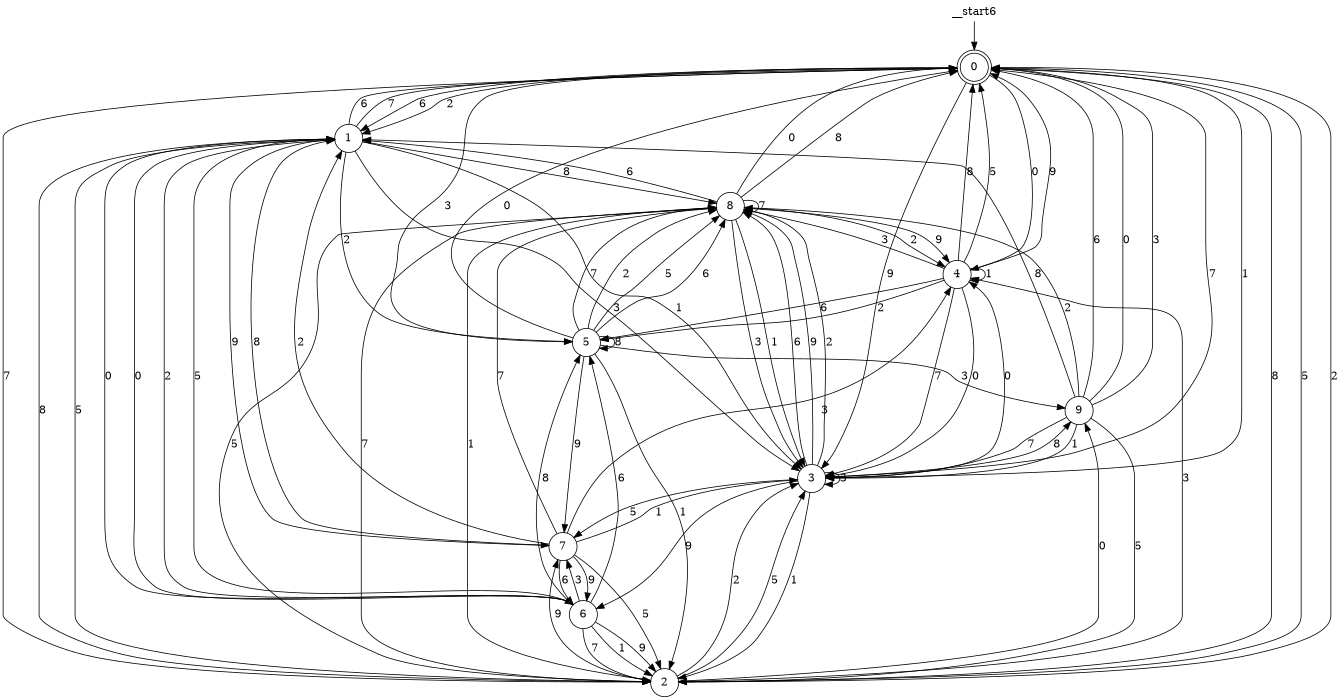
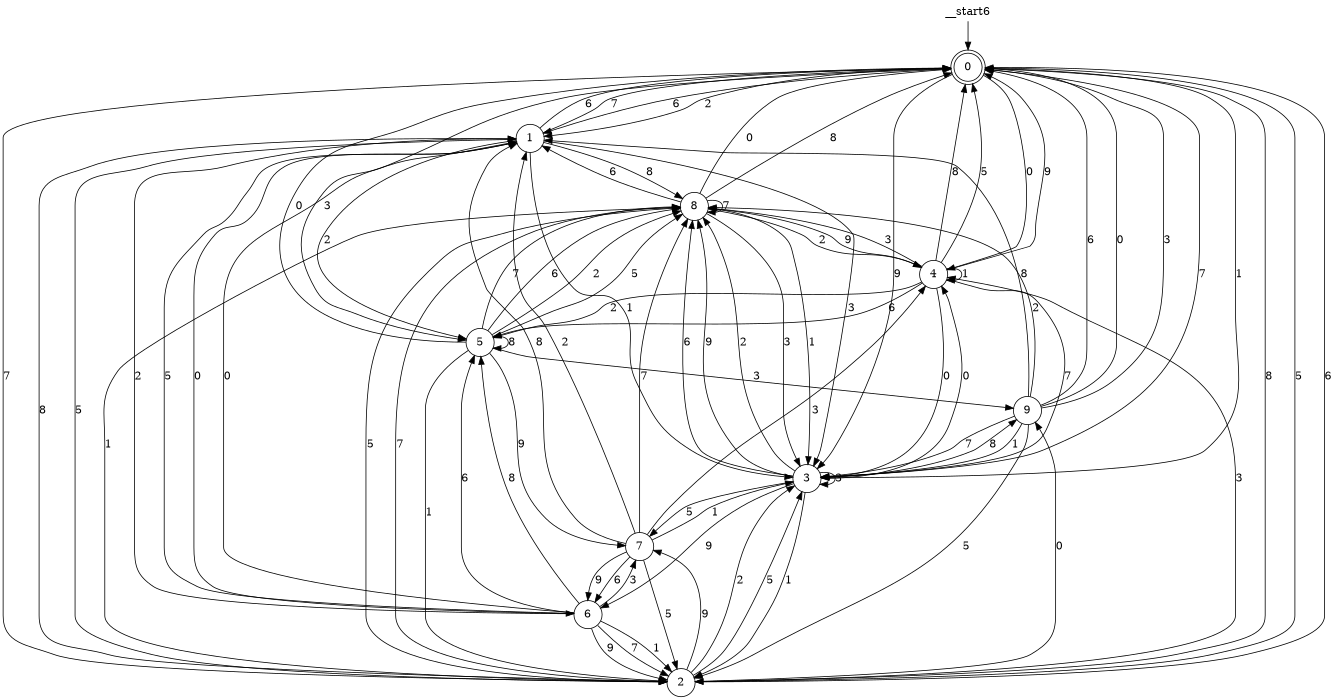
edge "2" -> "0": label "2" -> "6"
edge "1" -> "7": removed, label "9"
